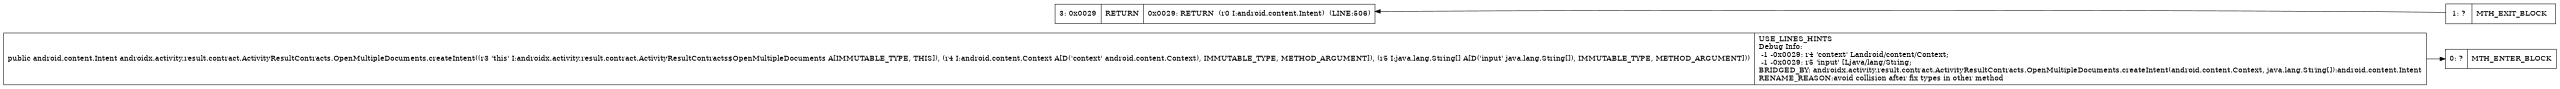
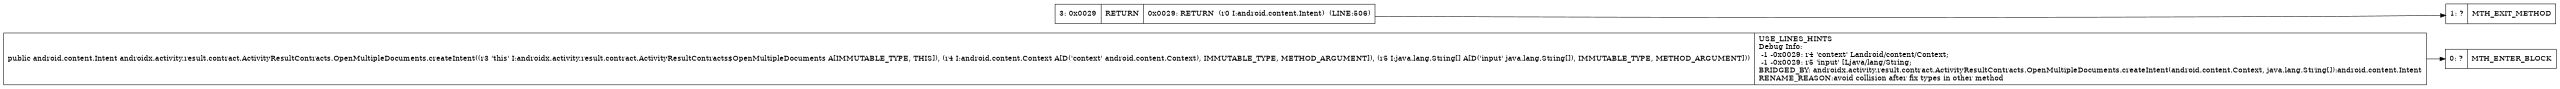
edge "1: ?" -> "3: 0x0029": reversed
node "1: ?": text "MTH_EXIT_BLOCK" -> "MTH_EXIT_METHOD"
